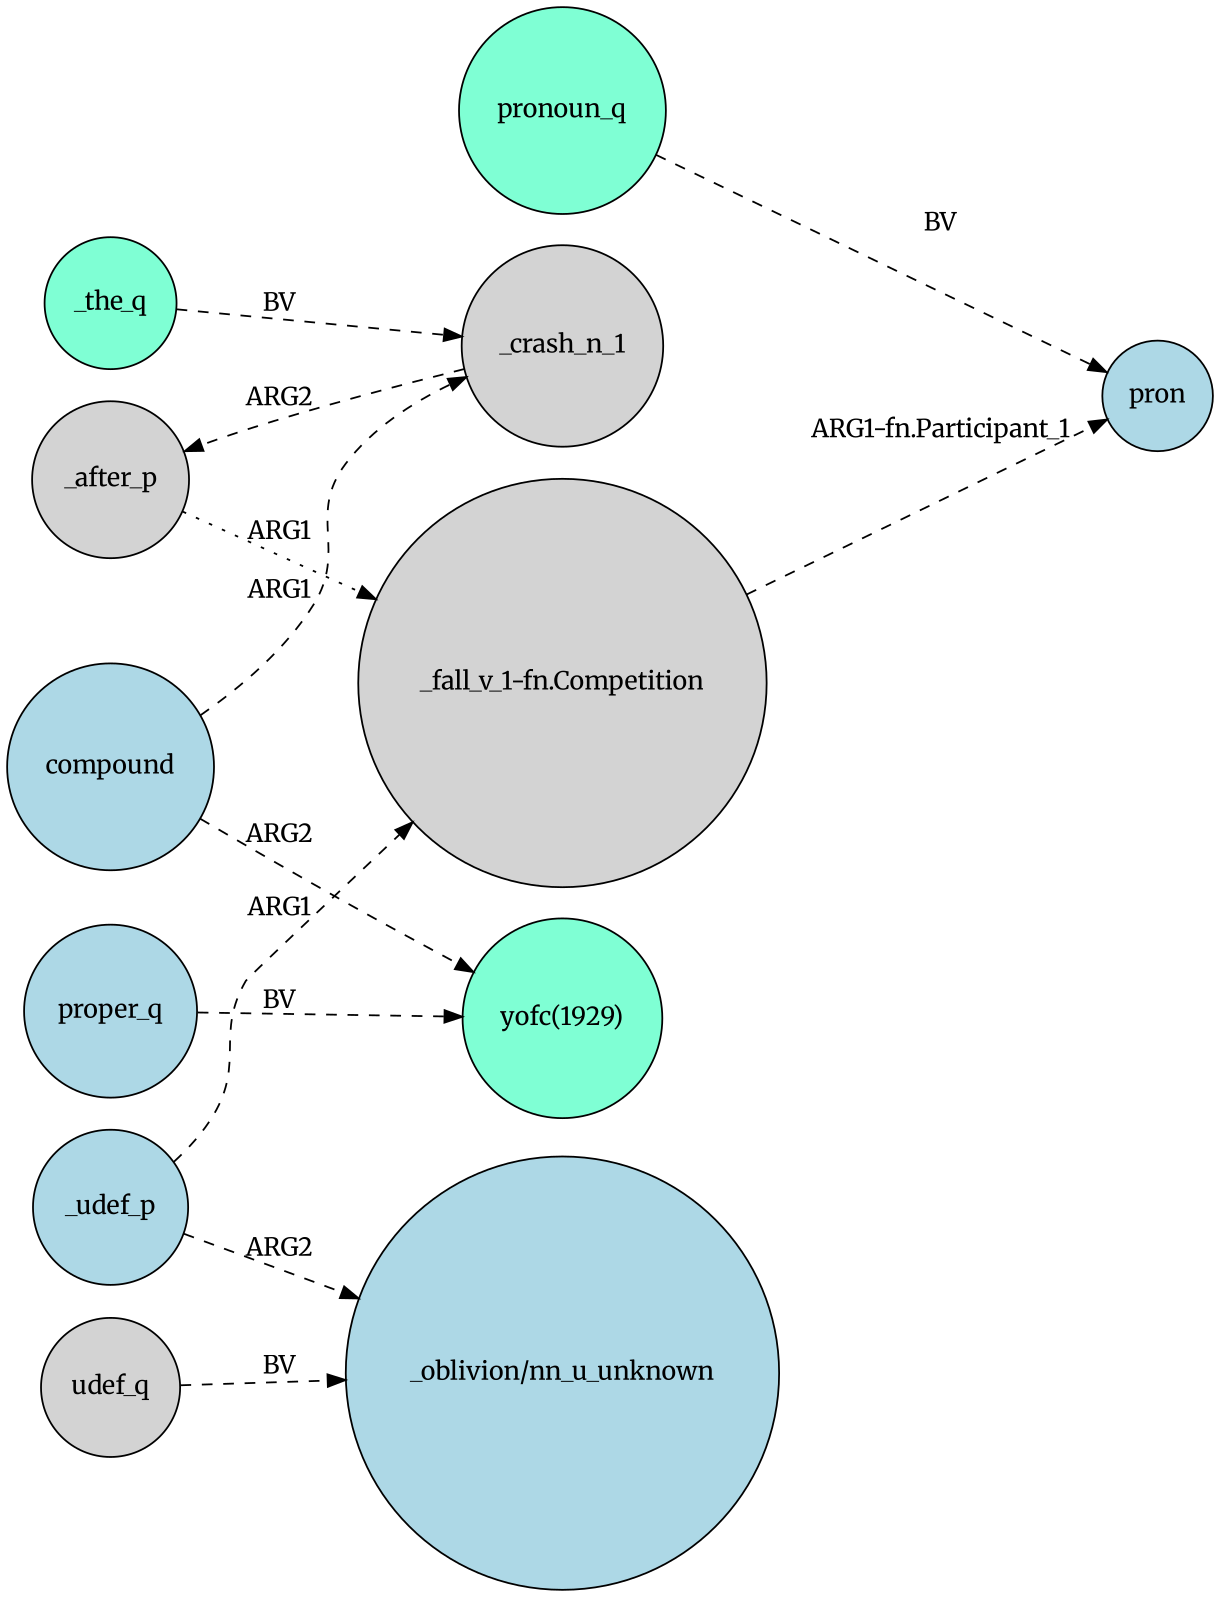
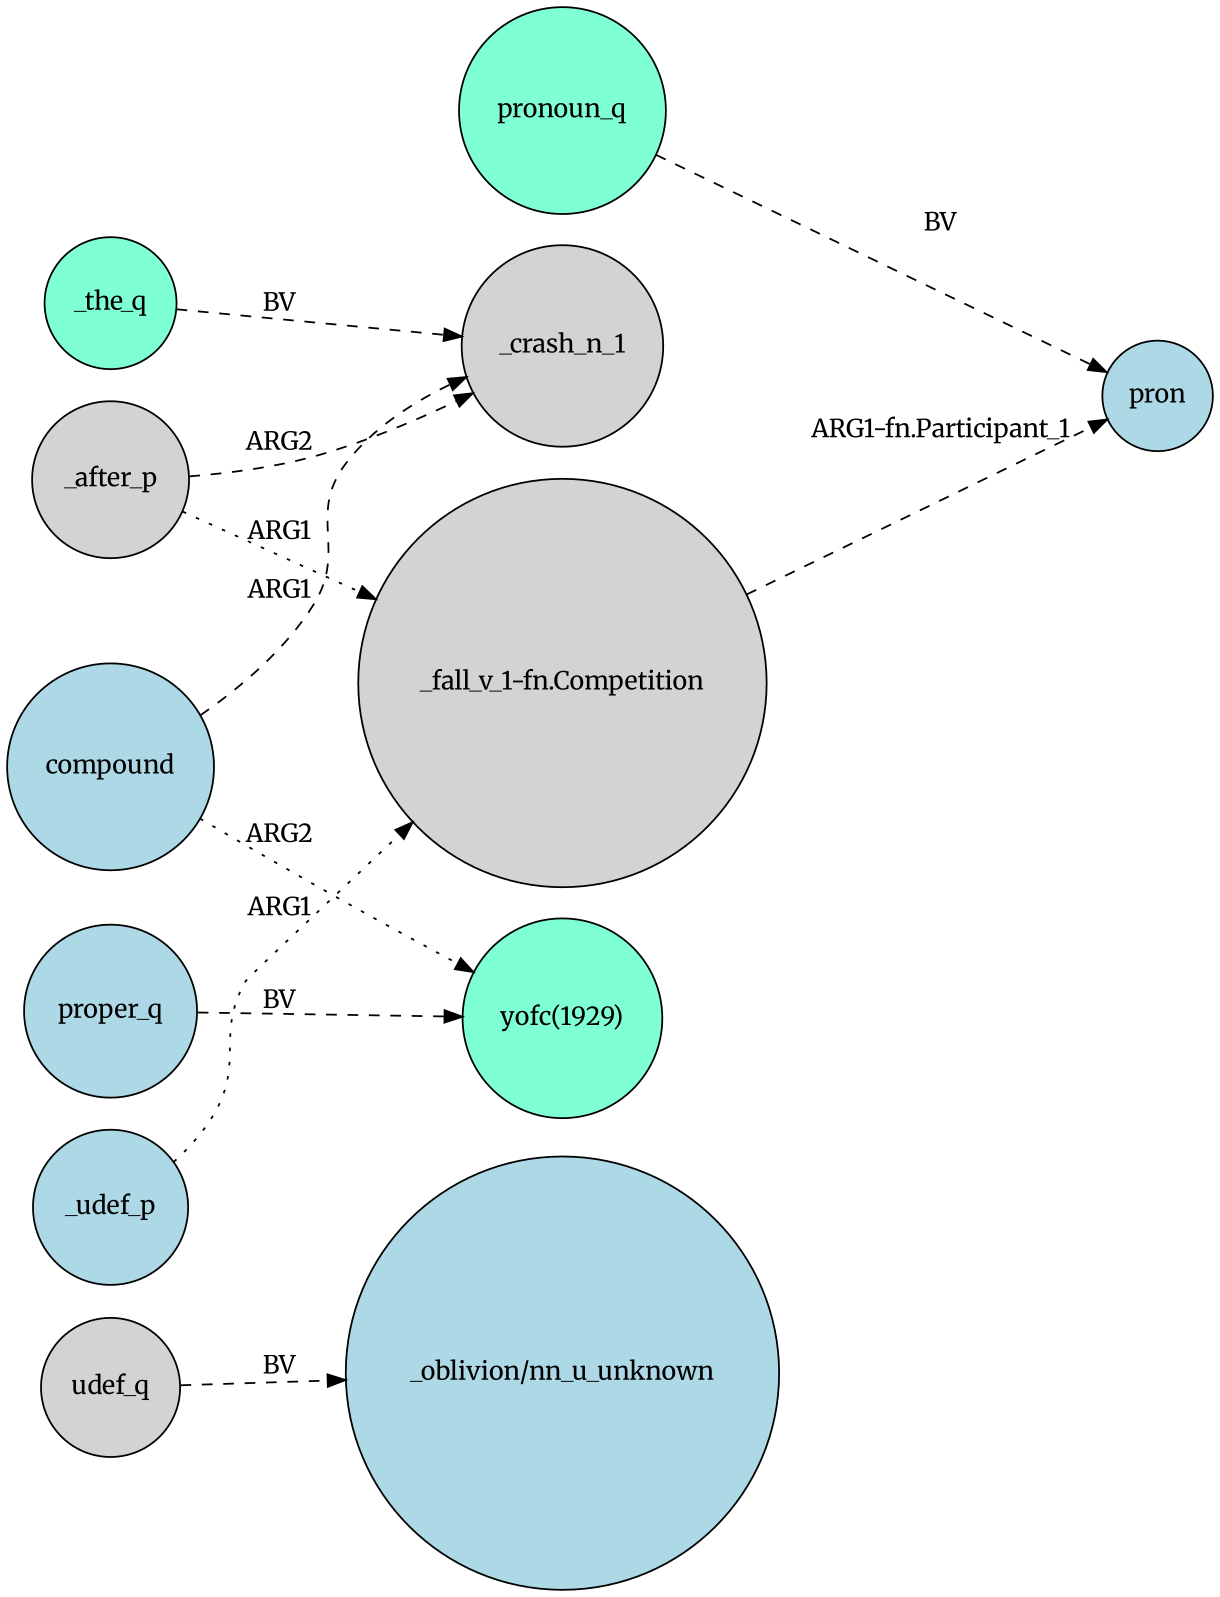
edge "_crash_n_1" -> "_after_p": reversed
edge "compound" -> "yofc(1929)": style dashed -> dotted
edge "_udef_p" -> "_fall_v_1-fn.Competition": style dashed -> dotted
edge "_udef_p" -> "_oblivion/nn_u_unknown": removed, label "ARG2"
